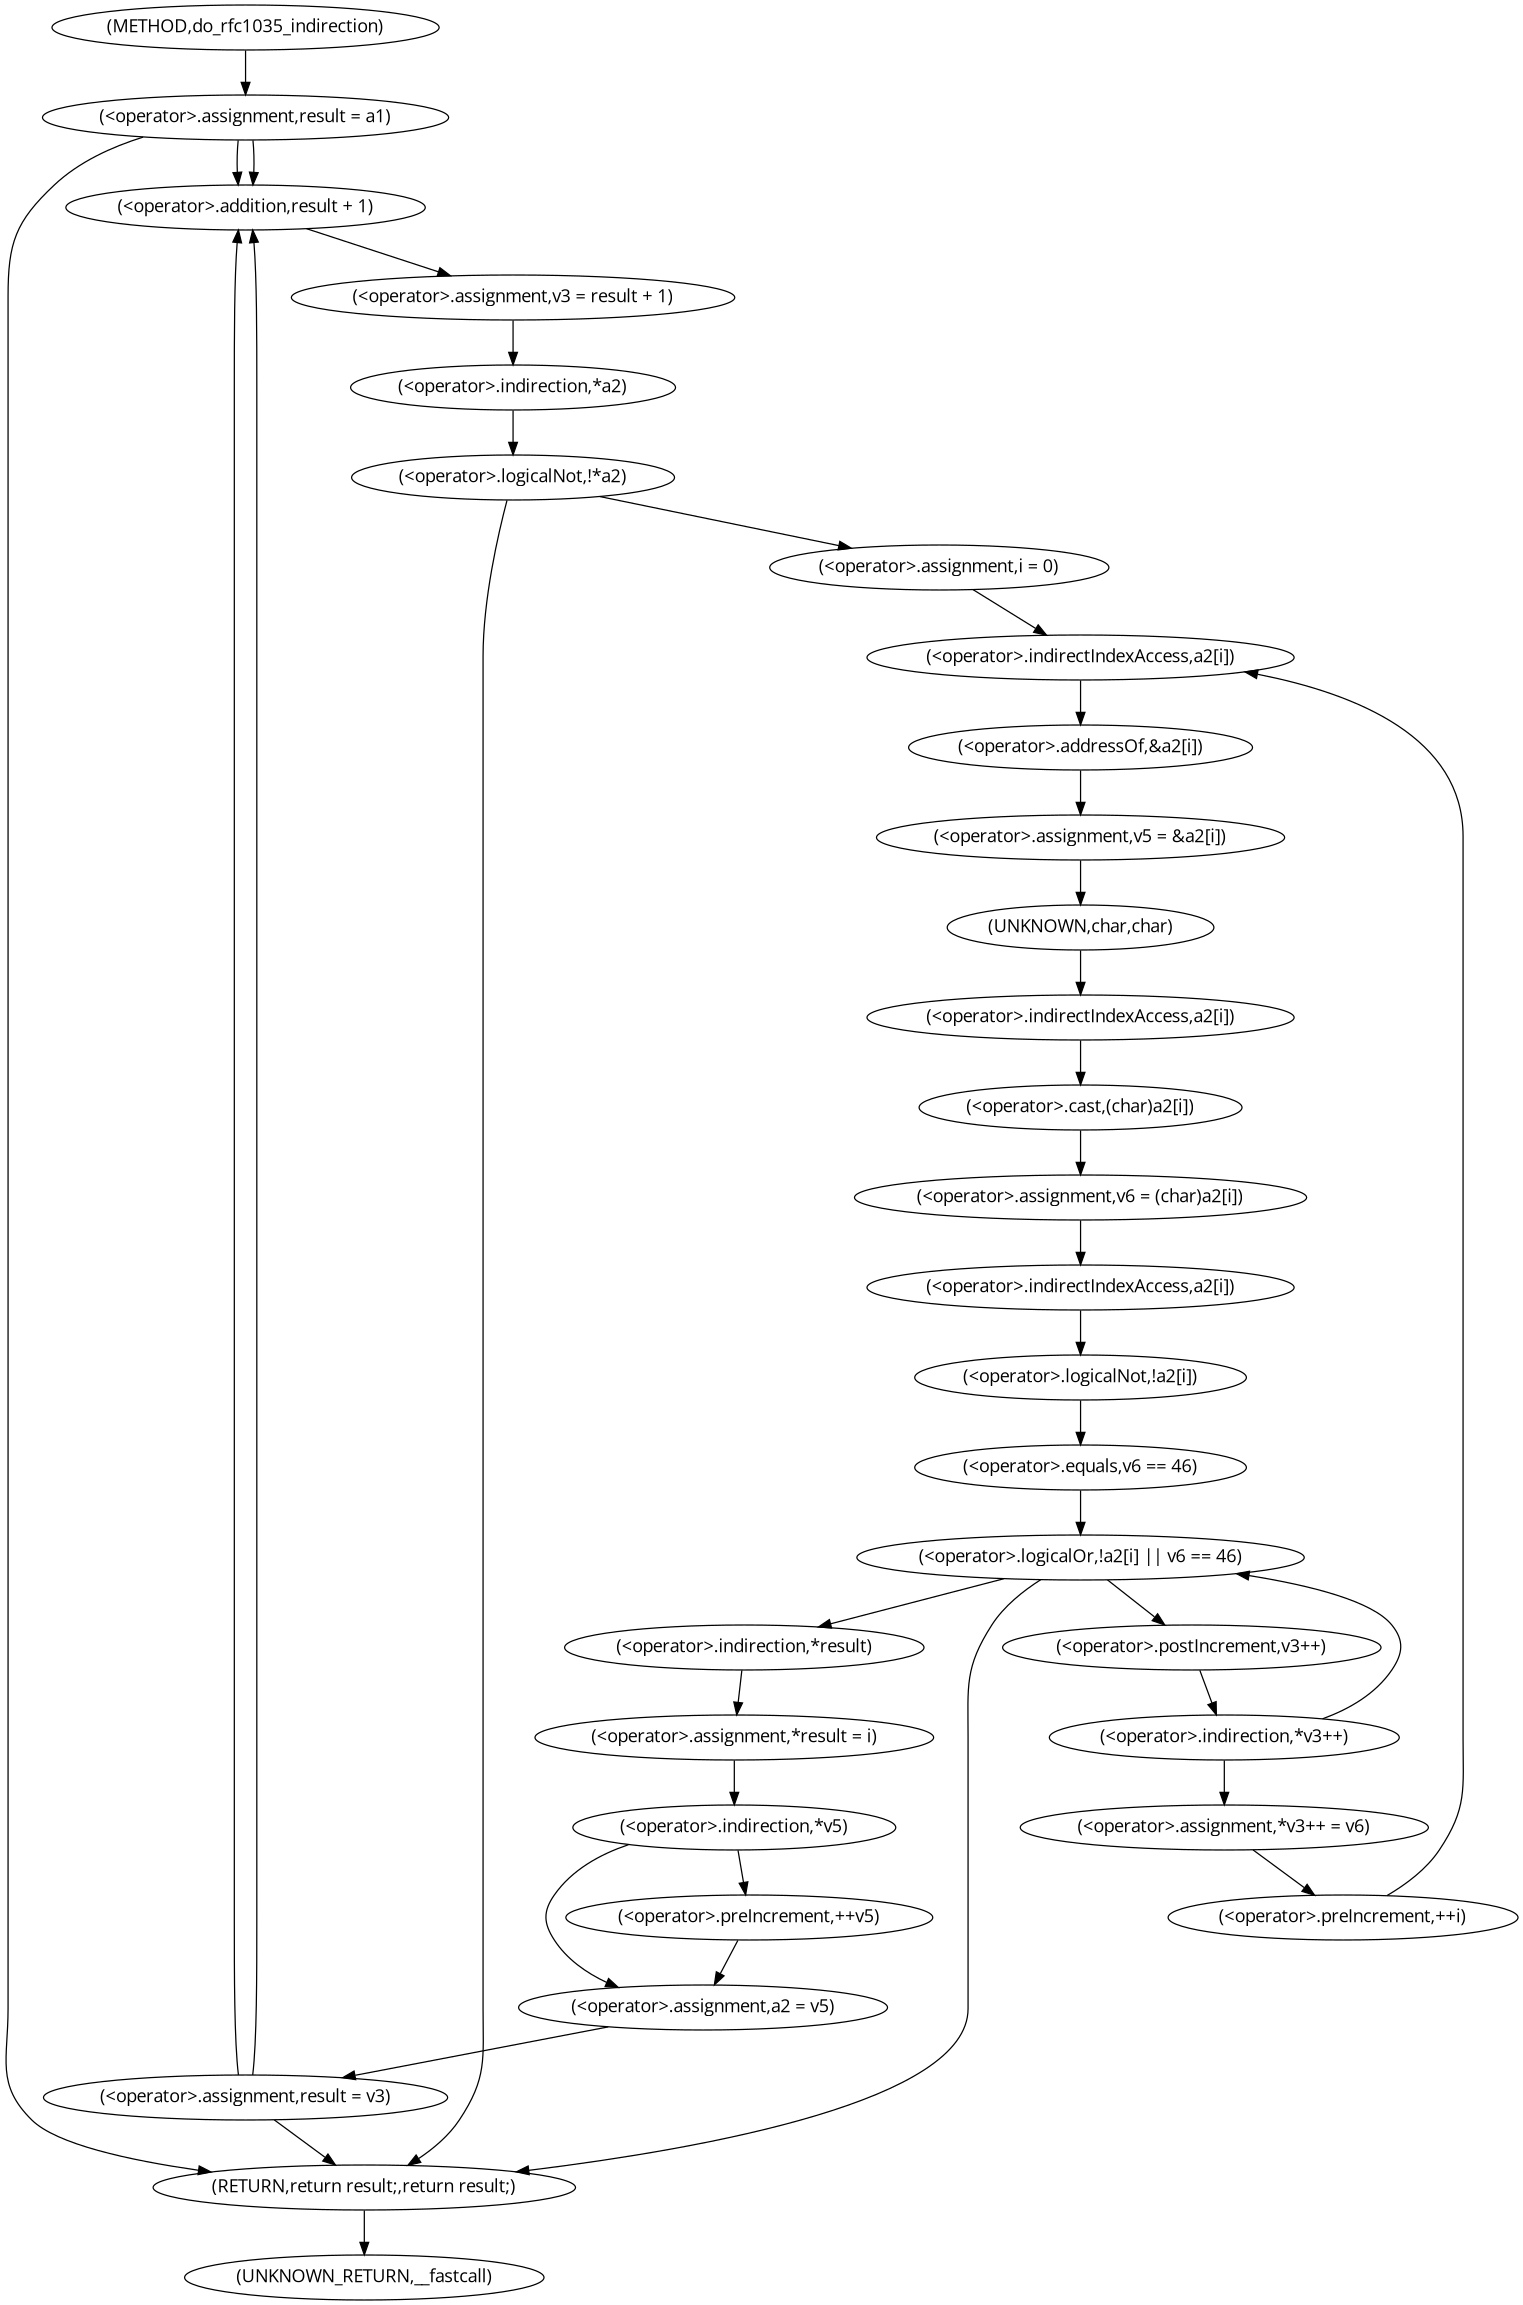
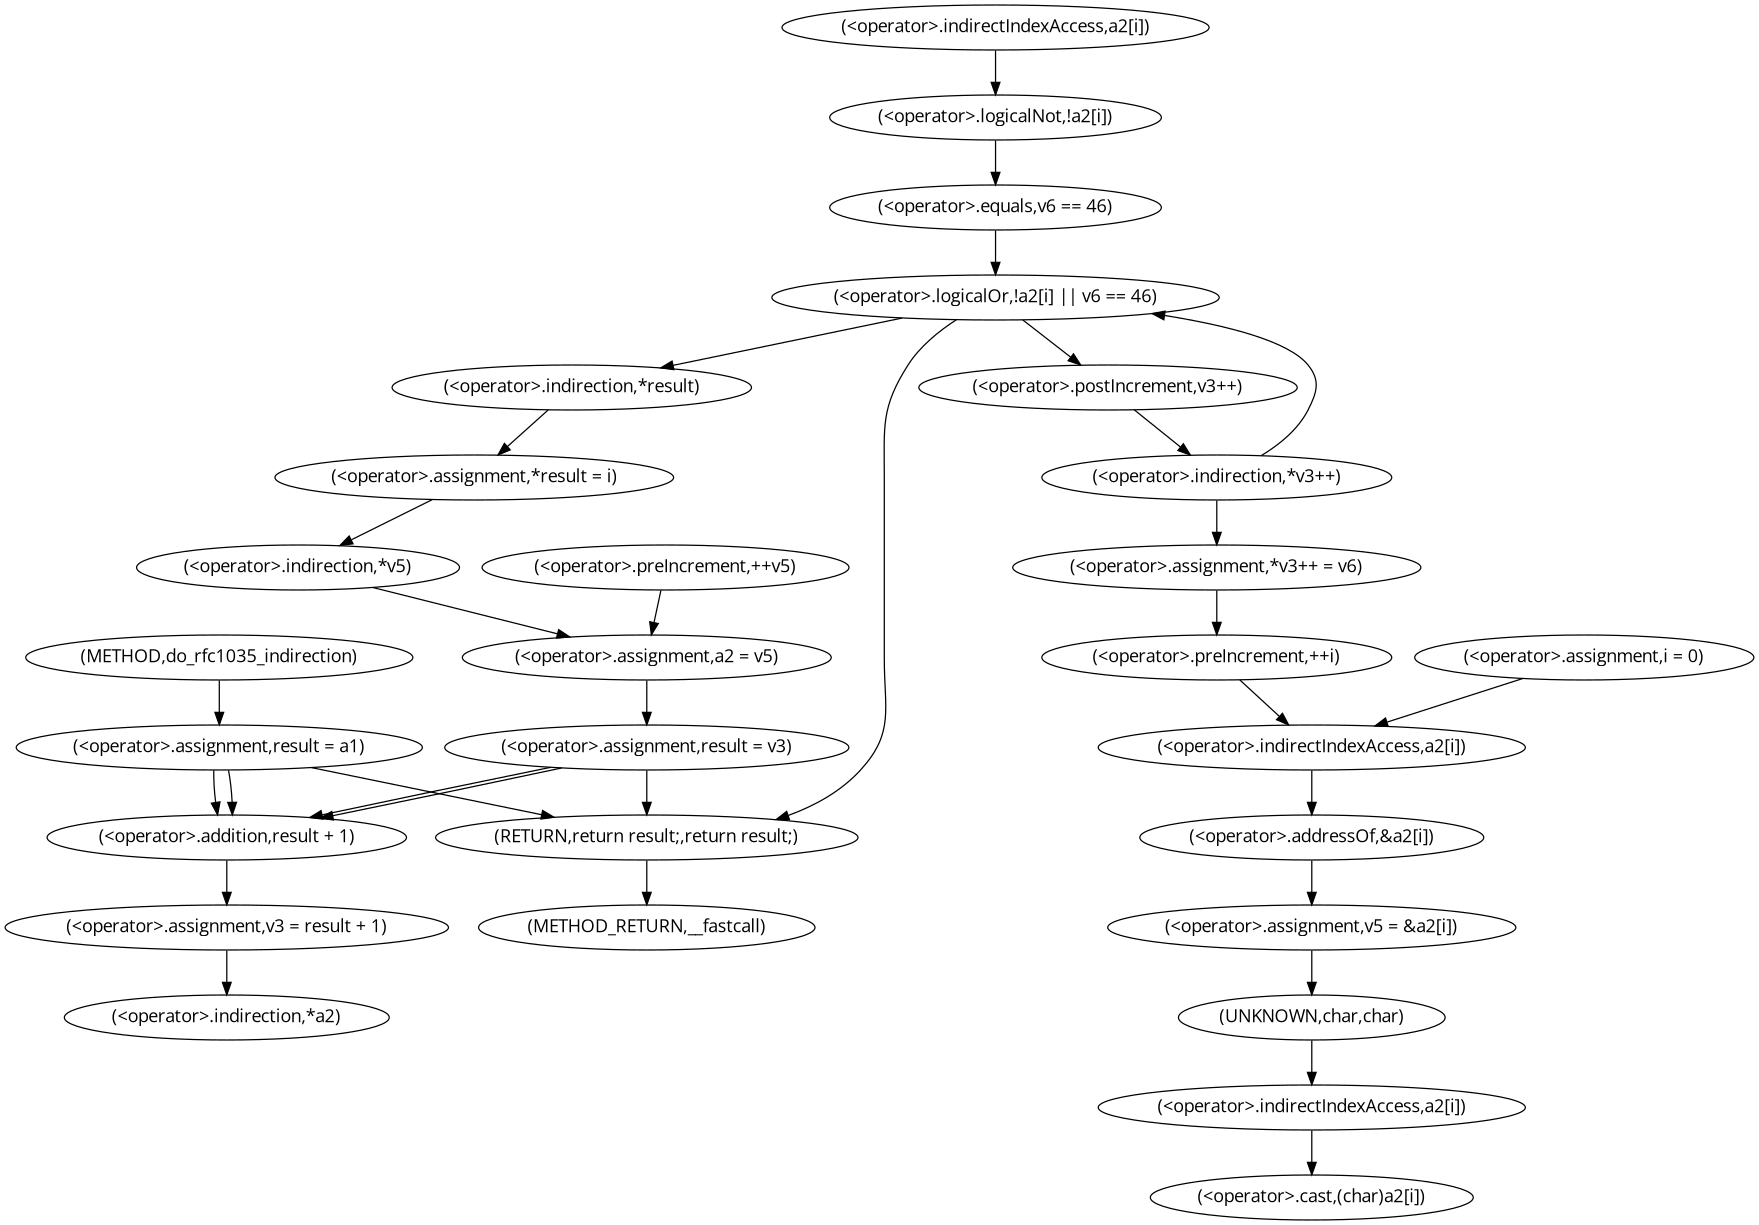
node "(<operator>.logicalNot,!*a2)": removed
node "(<operator>.assignment,v6 = (char)a2[i])": removed
edge "(<operator>.indirection,*v5)" -> "(<operator>.preIncrement,++v5)": removed
node "(UNKNOWN_RETURN,__fastcall)": label "(UNKNOWN_RETURN,__fastcall)" -> "(METHOD_RETURN,__fastcall)"
